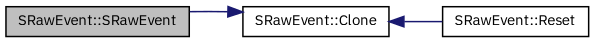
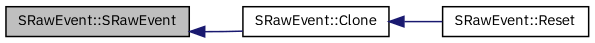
edge "SRawEvent::SRawEvent" -> "SRawEvent::Clone": reversed
